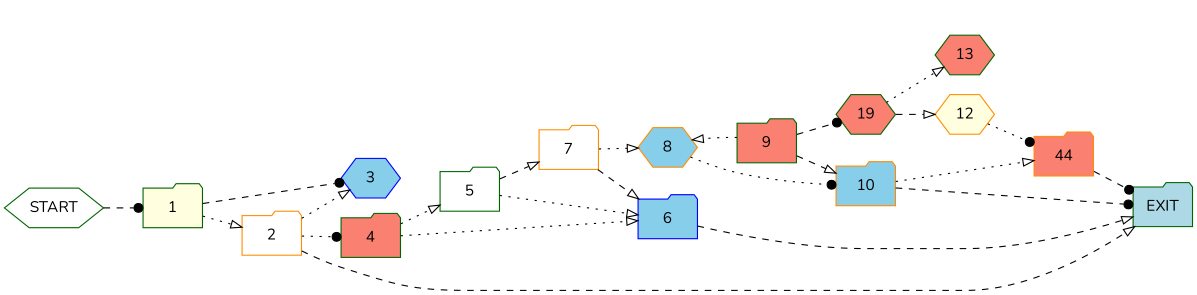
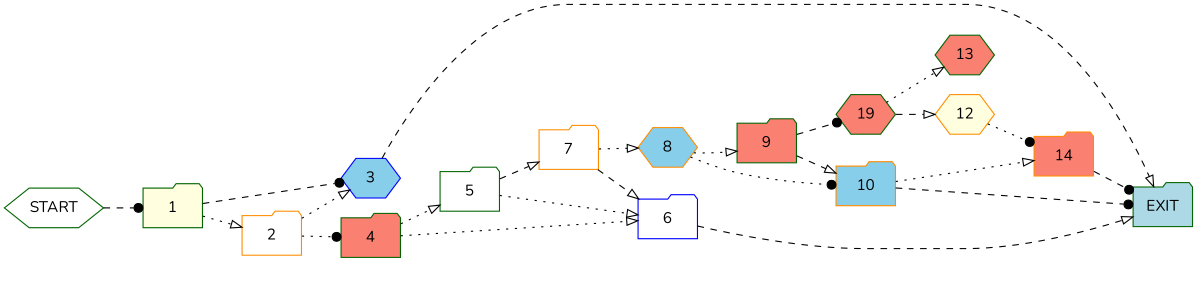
edge "9" -> "8": reversed
node "44": label "44" -> "14"
node "6": fillcolor skyblue -> white
edge "2" -> "EXIT": now "3" -> "EXIT"
